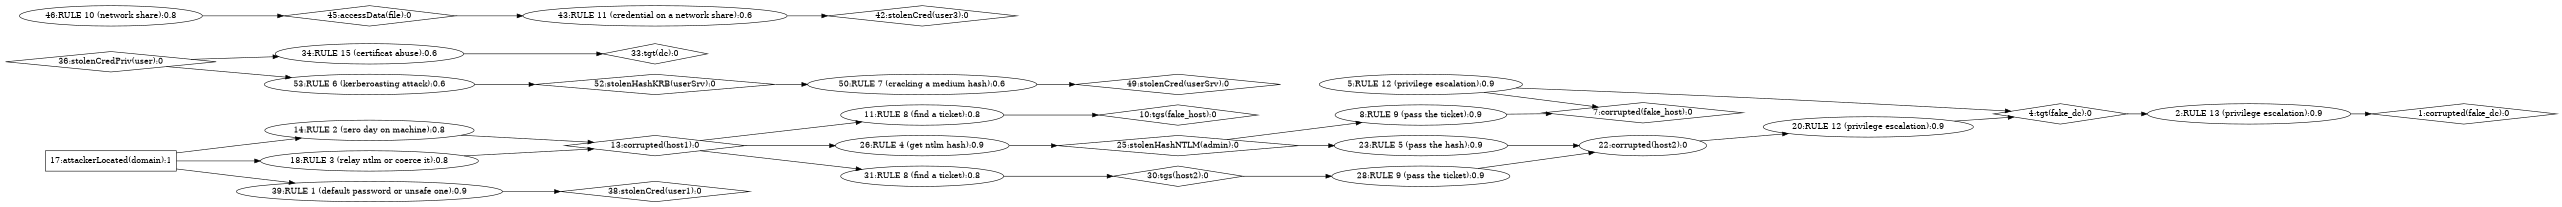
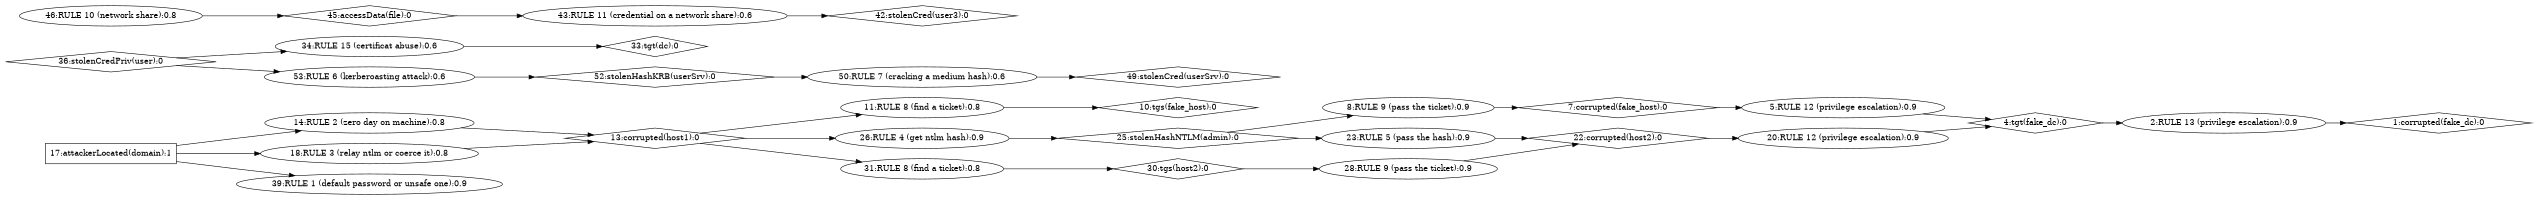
edge "5:RULE 12 (privilege escalation):0.9" -> "7:corrupted(fake_host):0": reversed
node "22:corrupted(host2):0": shape ellipse -> diamond
node "38:stolenCred(user1):0": removed
